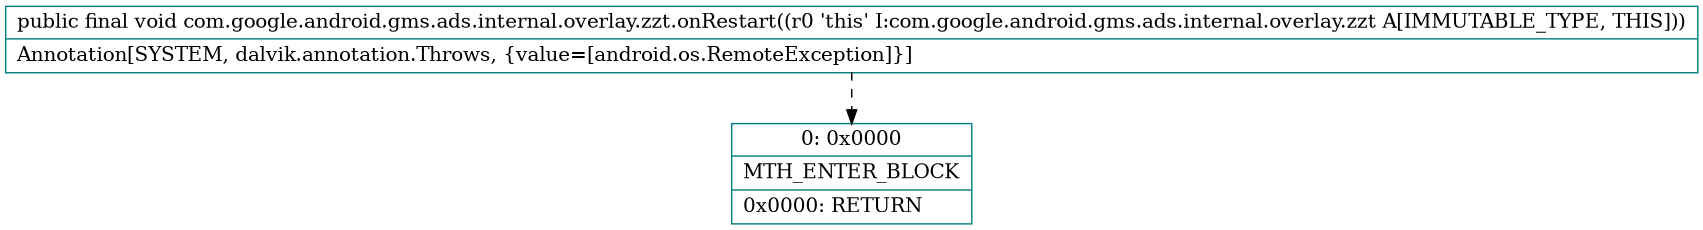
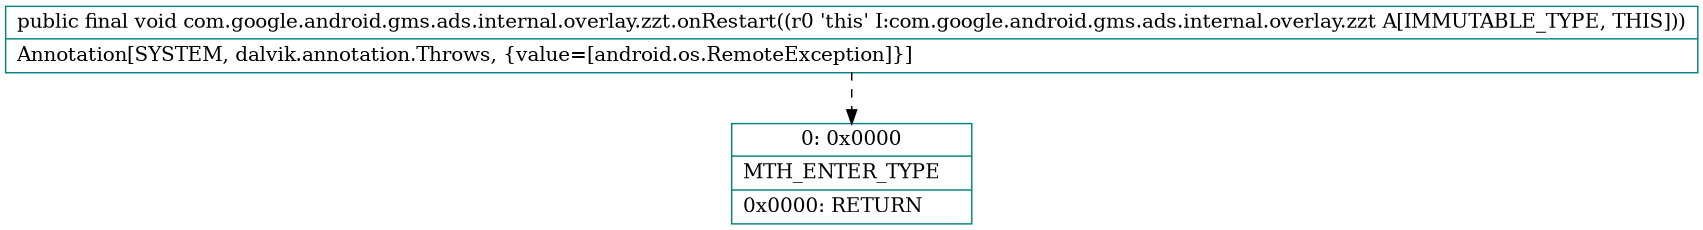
node "0: 0x0000": text "MTH_ENTER_BLOCK" -> "MTH_ENTER_TYPE"
